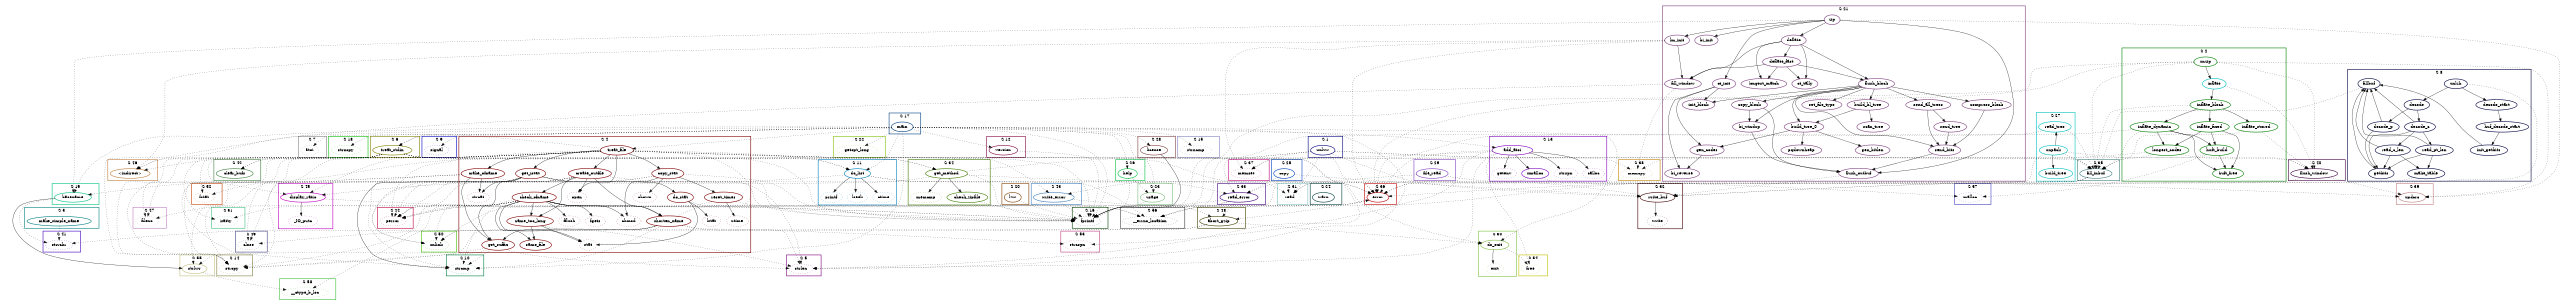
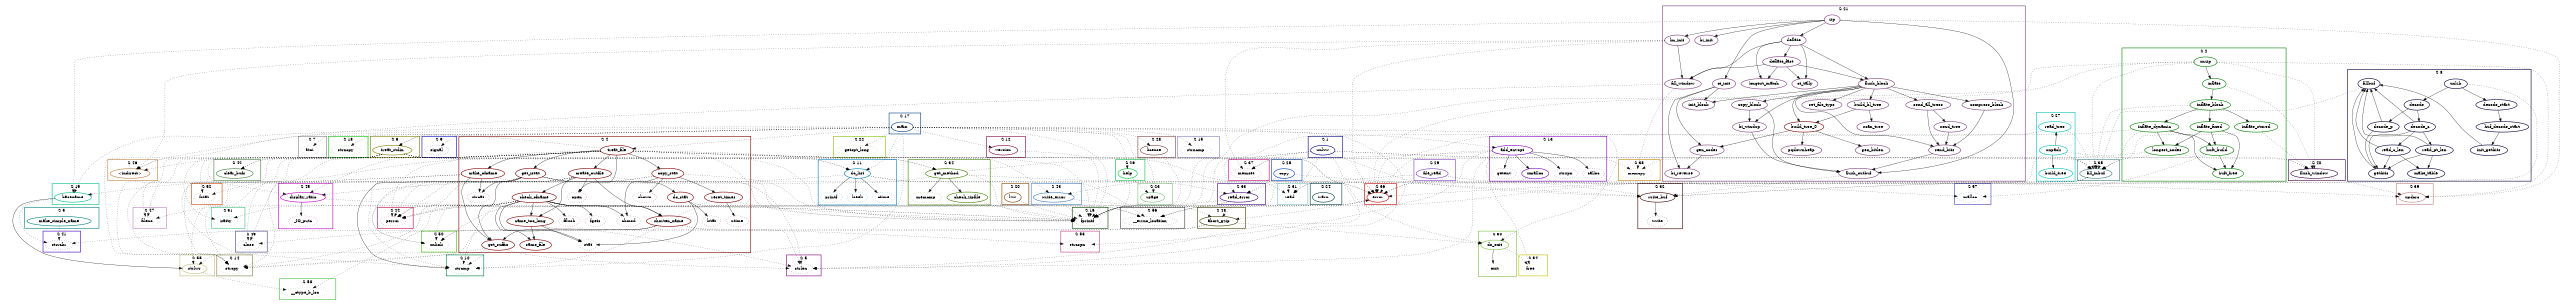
node "inflate": color #00c0c0 -> #008000
node "build_tree_0": color #804080 -> #800000
node "add_atoi": label "add_atoi" -> "add_envopt"
edge "license" -> "fprintf": style solid -> dotted
